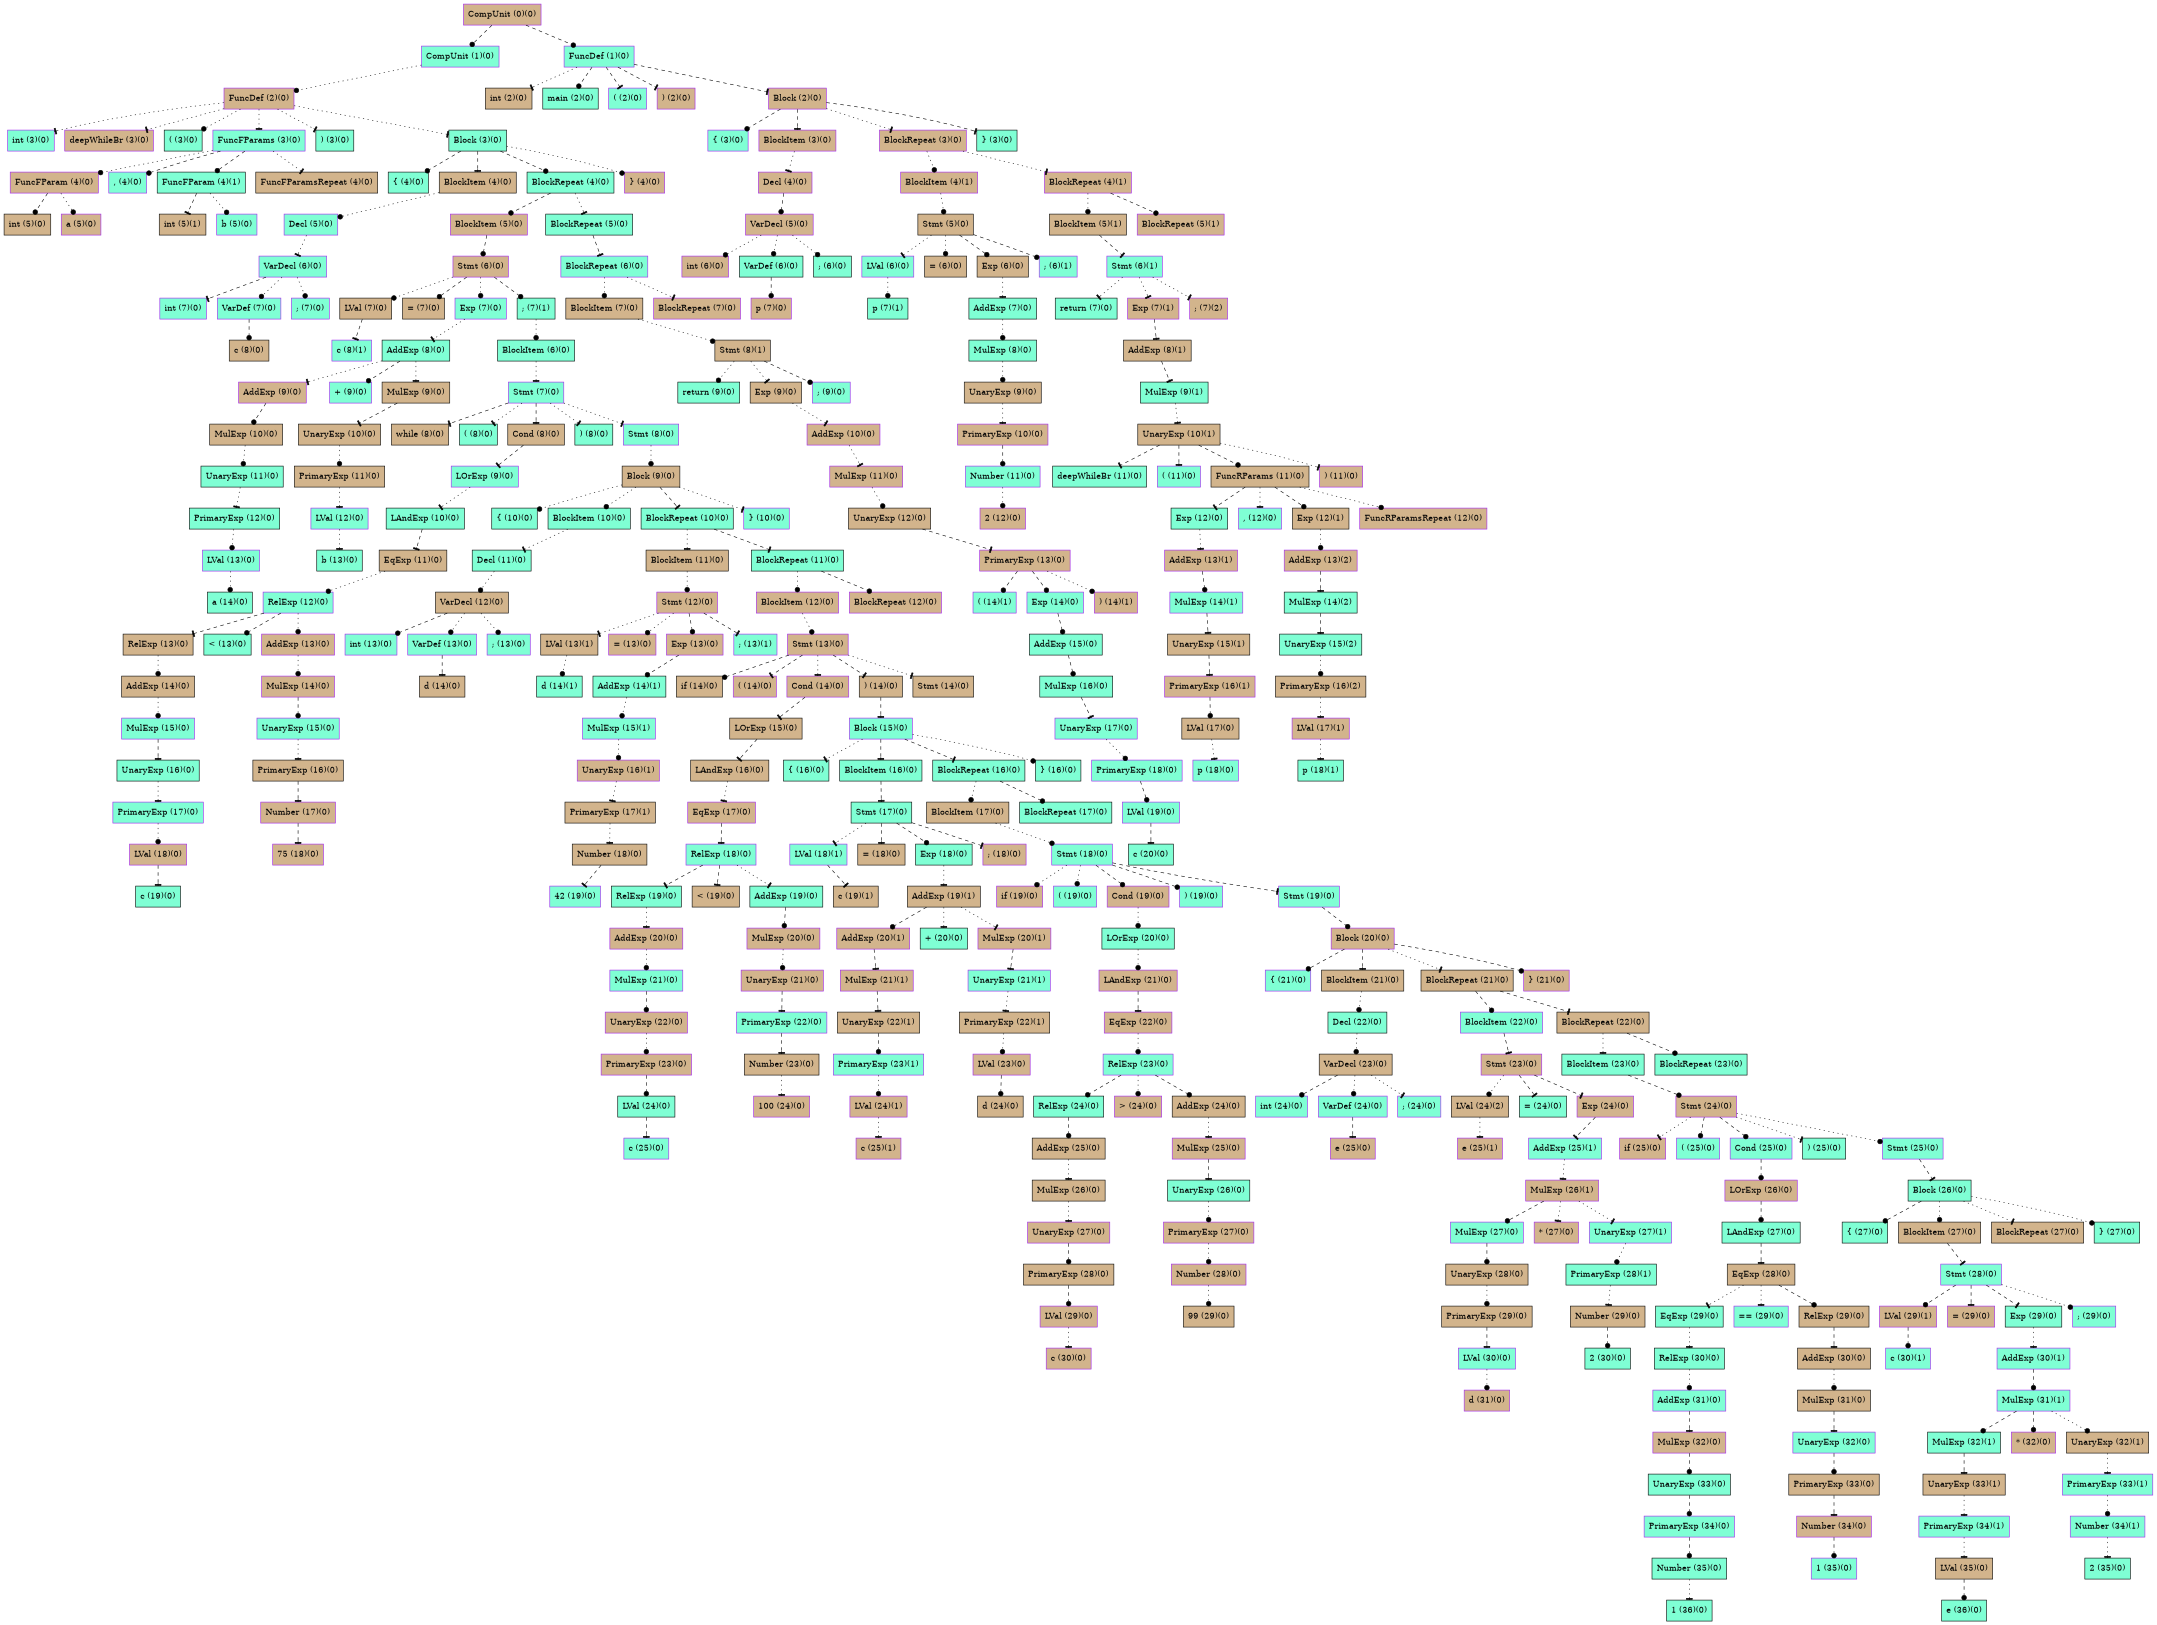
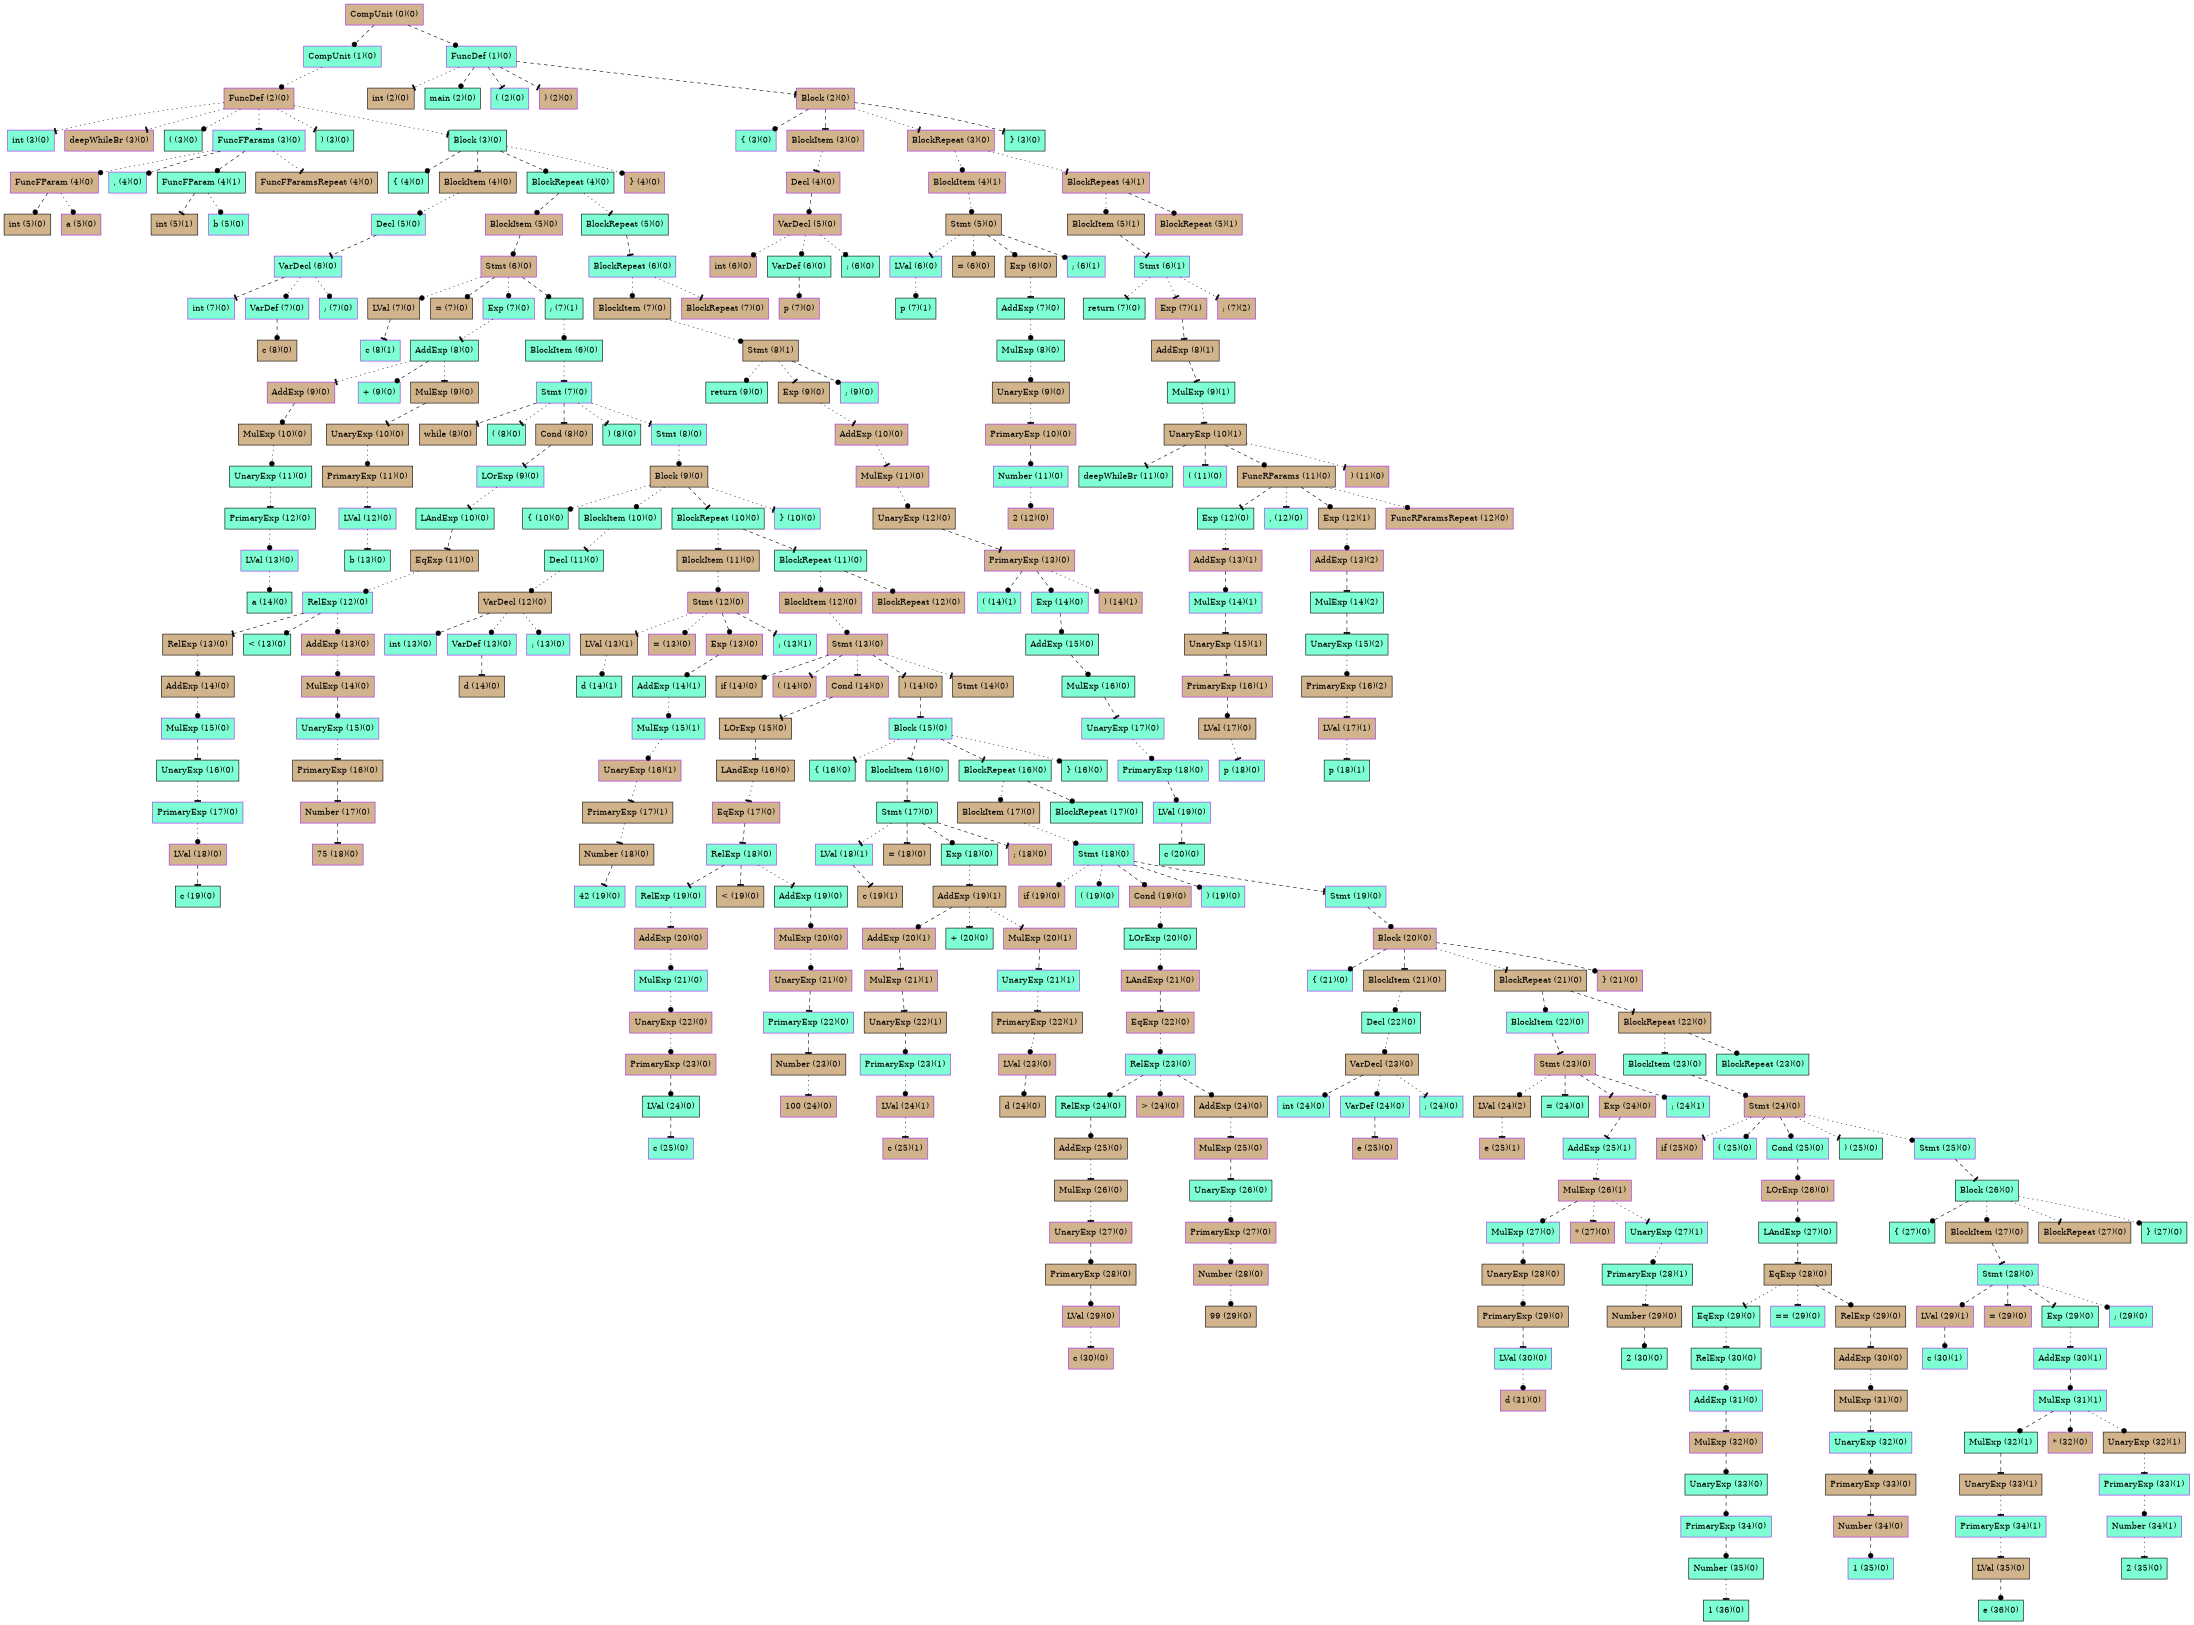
edge "Decl (5)(0)" -> "VarDecl (6)(0)": style dotted -> dashed
node "RelExp (19)(0)": color black -> purple
edge "MulExp (21)(0)" -> "UnaryExp (22)(0)": style dashed -> dotted
node "; (24)(1)": added
